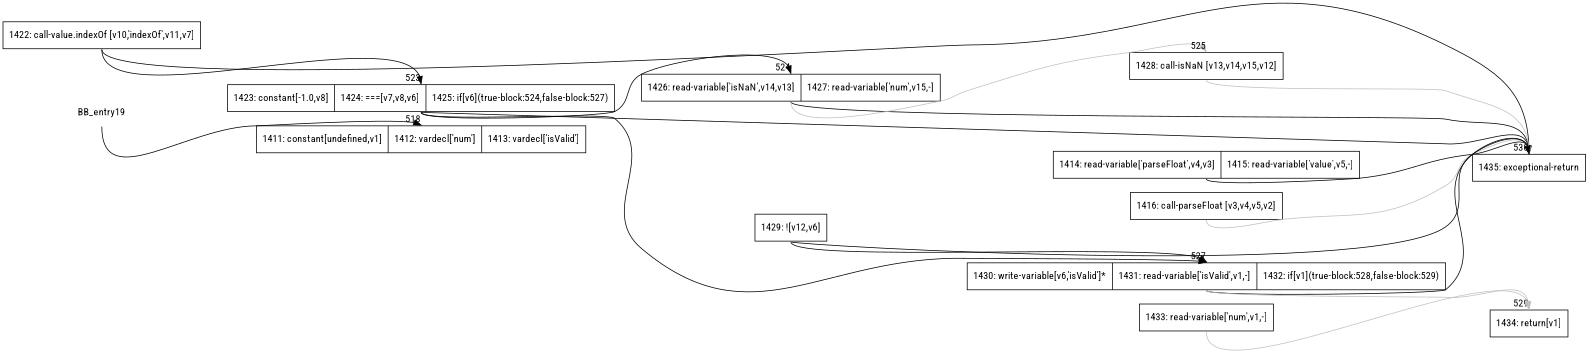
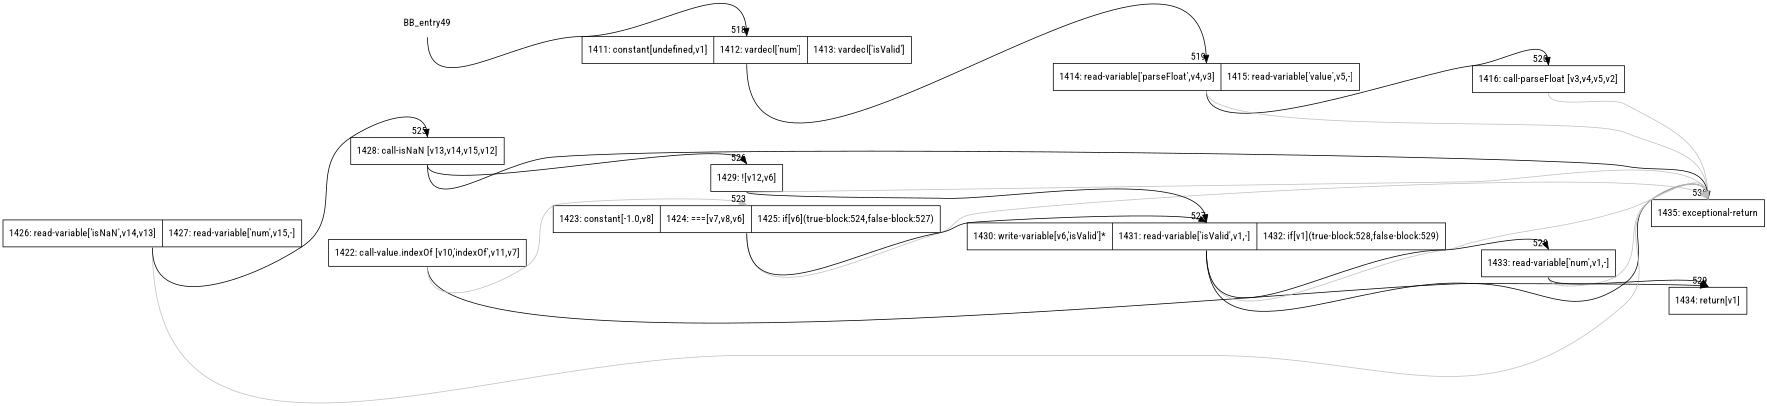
edge "1422: call-value.indexOf [v10,'indexOf',v11,v7]" -> "1423: constant[-1.0,v8]": color black -> gray
edge "1411: constant[undefined,v1]" -> "1414: read-variable['parseFloat',v4,v3]": added
edge "1426: read-variable['isNaN',v14,v13]" -> "1428: call-isNaN [v13,v14,v15,v12]": color gray -> black
edge "1414: read-variable['parseFloat',v4,v3]" -> "1416: call-parseFloat [v3,v4,v5,v2]": added
edge "1428: call-isNaN [v13,v14,v15,v12]" -> "1435: exceptional-return": color gray -> black
edge "1423: constant[-1.0,v8]" -> "1426: read-variable['isNaN',v14,v13]": removed
node "BB_entry19": label "BB_entry19" -> "BB_entry49"
edge "1426: read-variable['isNaN',v14,v13]" -> "1435: exceptional-return": color black -> gray
edge "1423: constant[-1.0,v8]" -> "1435: exceptional-return": color black -> gray
edge "1428: call-isNaN [v13,v14,v15,v12]" -> "1429: ![v12,v6]": added
edge "1414: read-variable['parseFloat',v4,v3]" -> "1435: exceptional-return": color black -> gray
edge "1433: read-variable['num',v1,-]" -> "1435: exceptional-return": added
edge "1429: ![v12,v6]" -> "1435: exceptional-return": color black -> gray
edge "1430: write-variable[v6,'isValid']*" -> "1433: read-variable['num',v1,-]": added
edge "1430: write-variable[v6,'isValid']*" -> "1435: exceptional-return": color black -> gray
edge "1430: write-variable[v6,'isValid']*" -> "1434: return[v1]": color gray -> black
edge "1433: read-variable['num',v1,-]" -> "1434: return[v1]": color gray -> black
